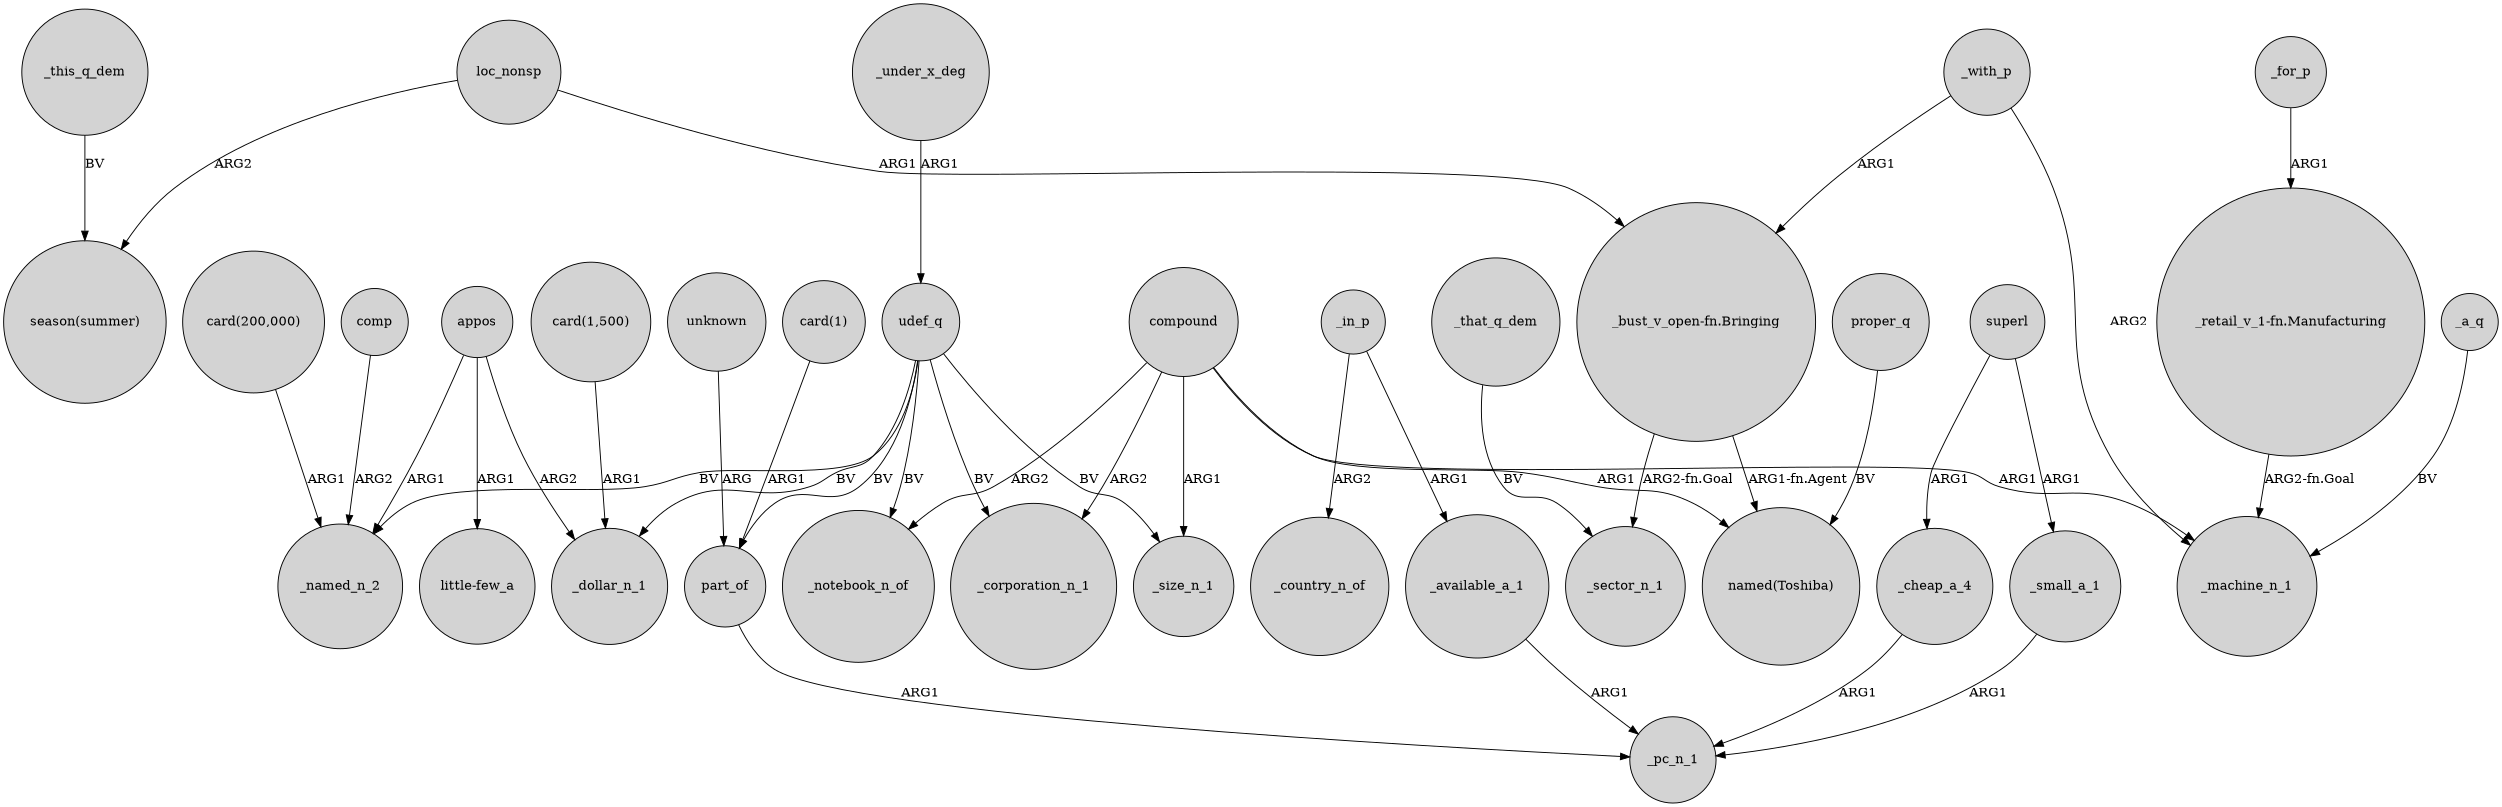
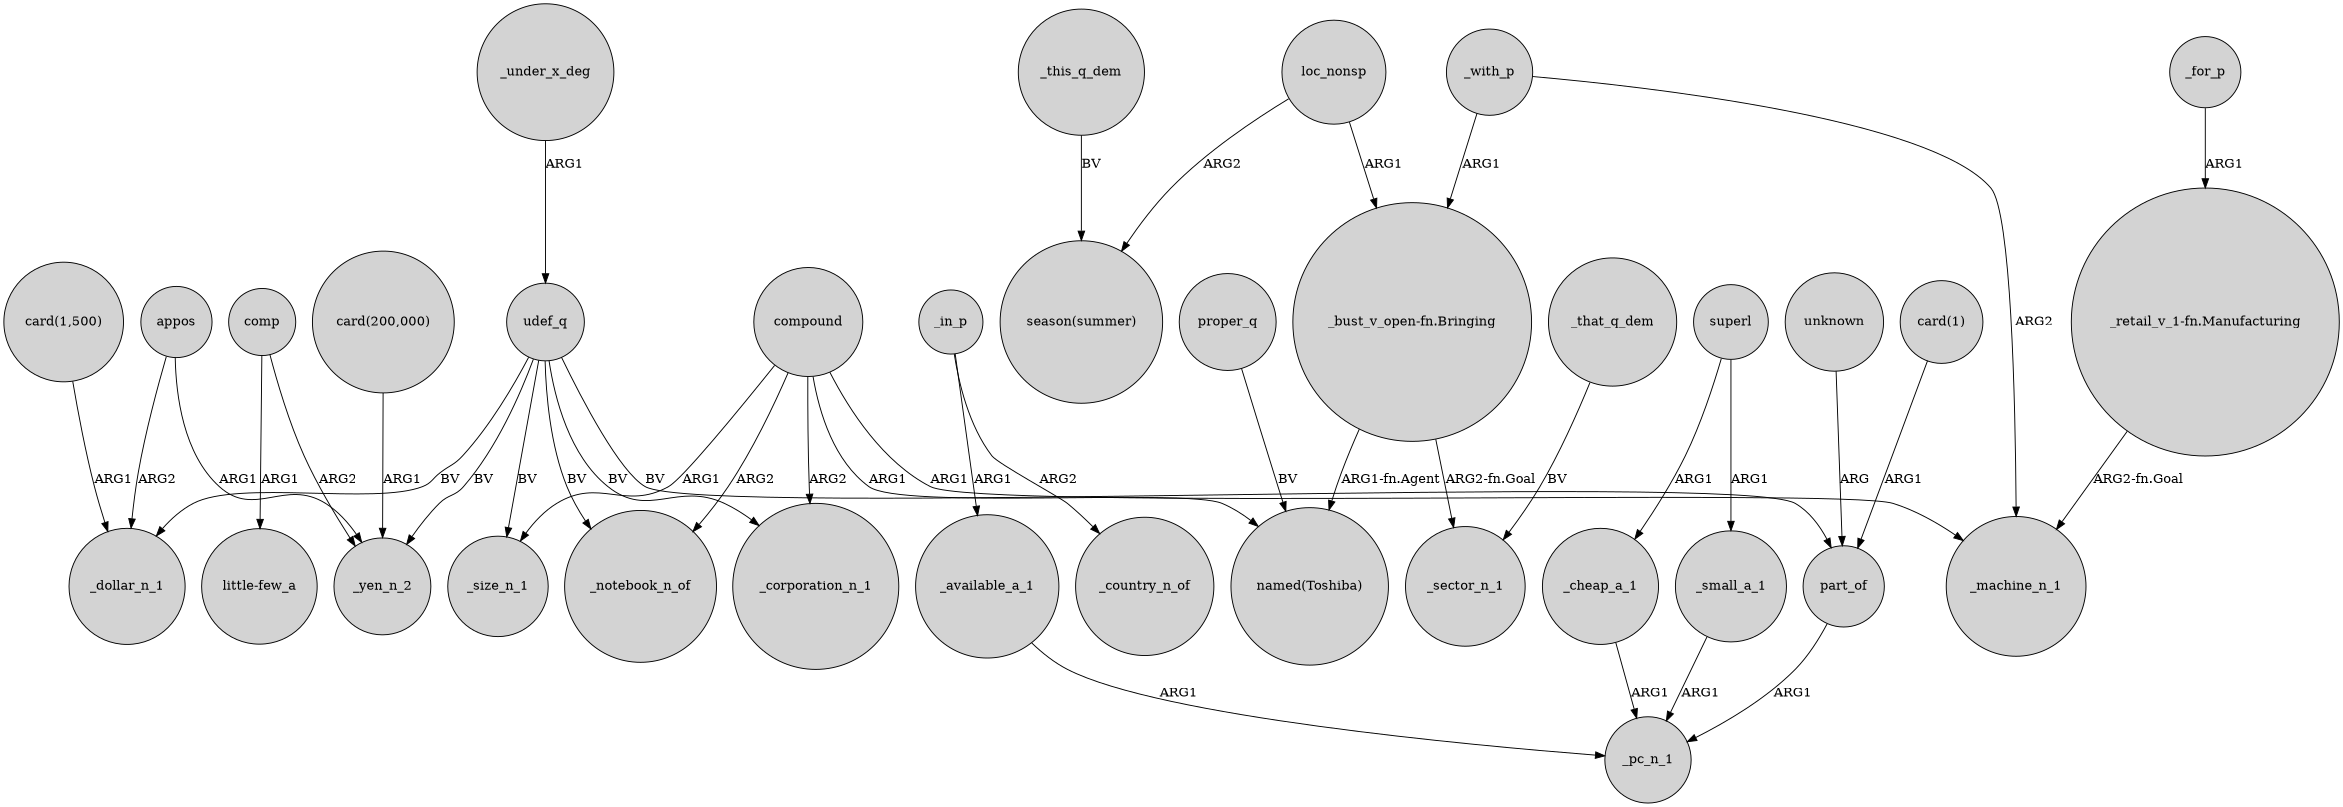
node "_a_q": removed
edge "appos" -> "little-few_a": now "comp" -> "little-few_a"
node "_named_n_2": label "_named_n_2" -> "_yen_n_2"
node "_cheap_a_4": label "_cheap_a_4" -> "_cheap_a_1"
